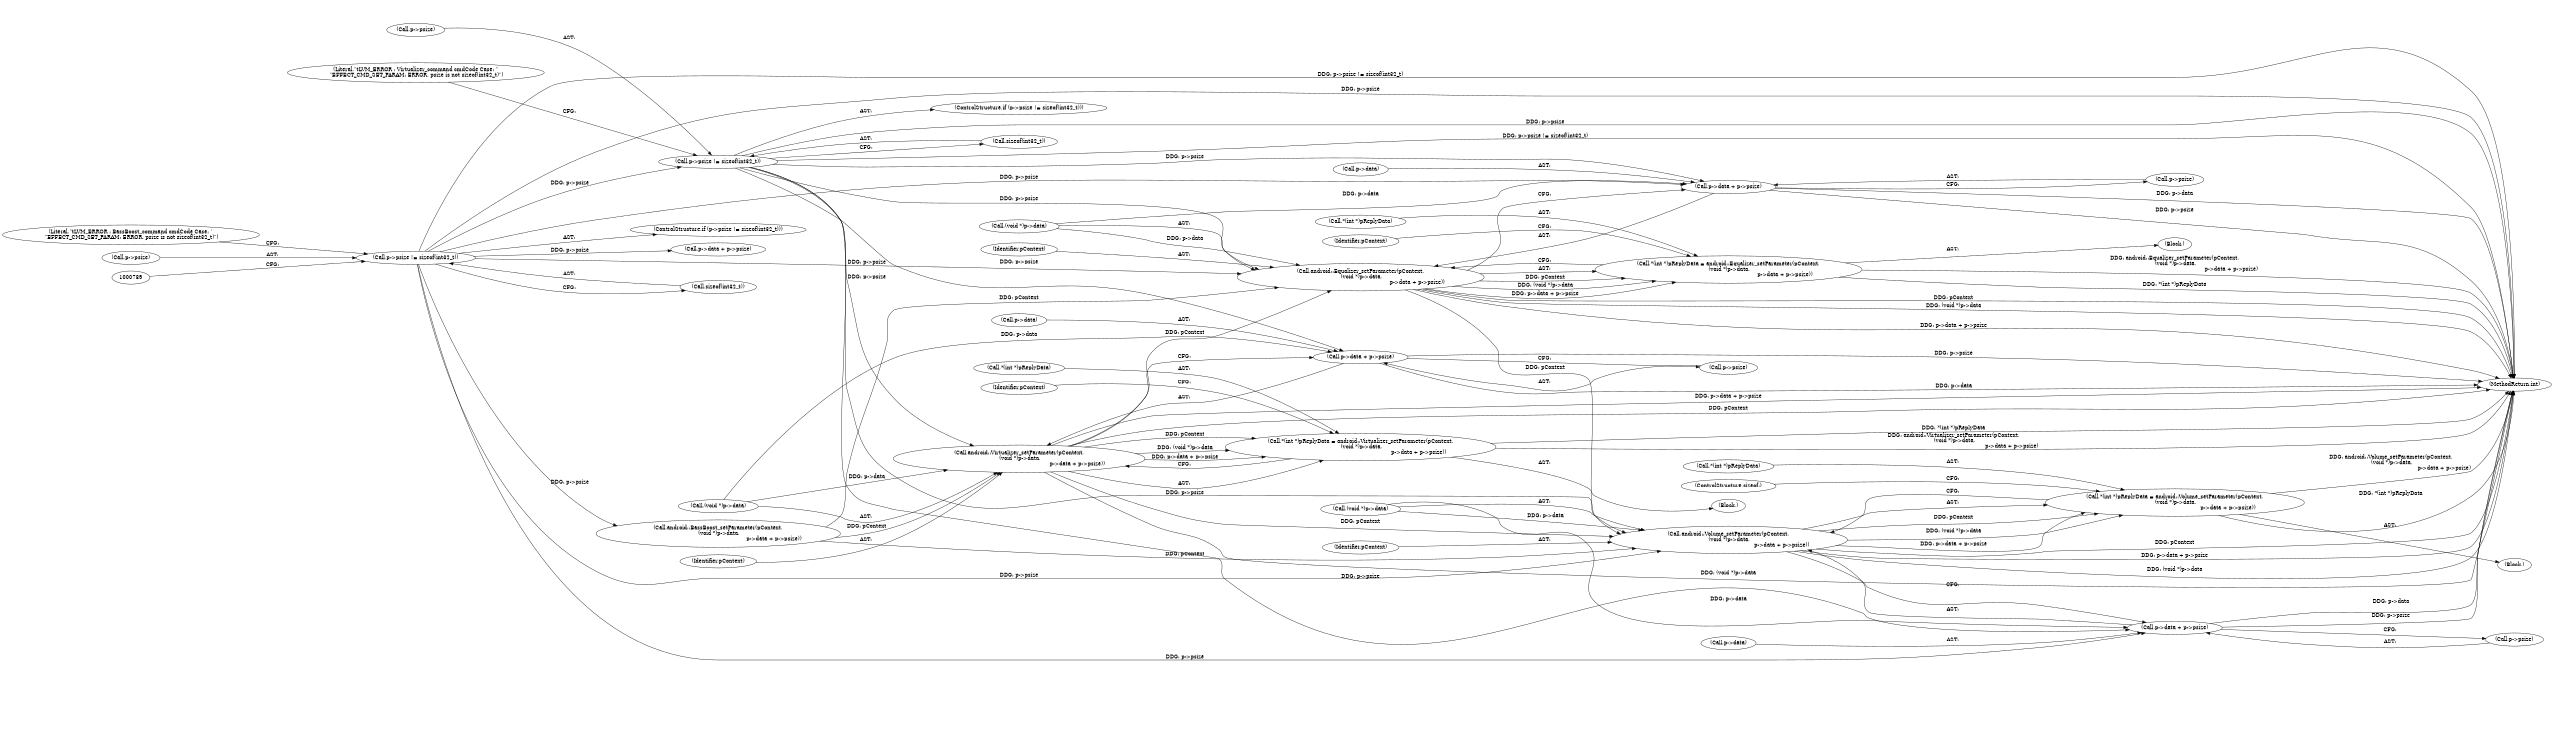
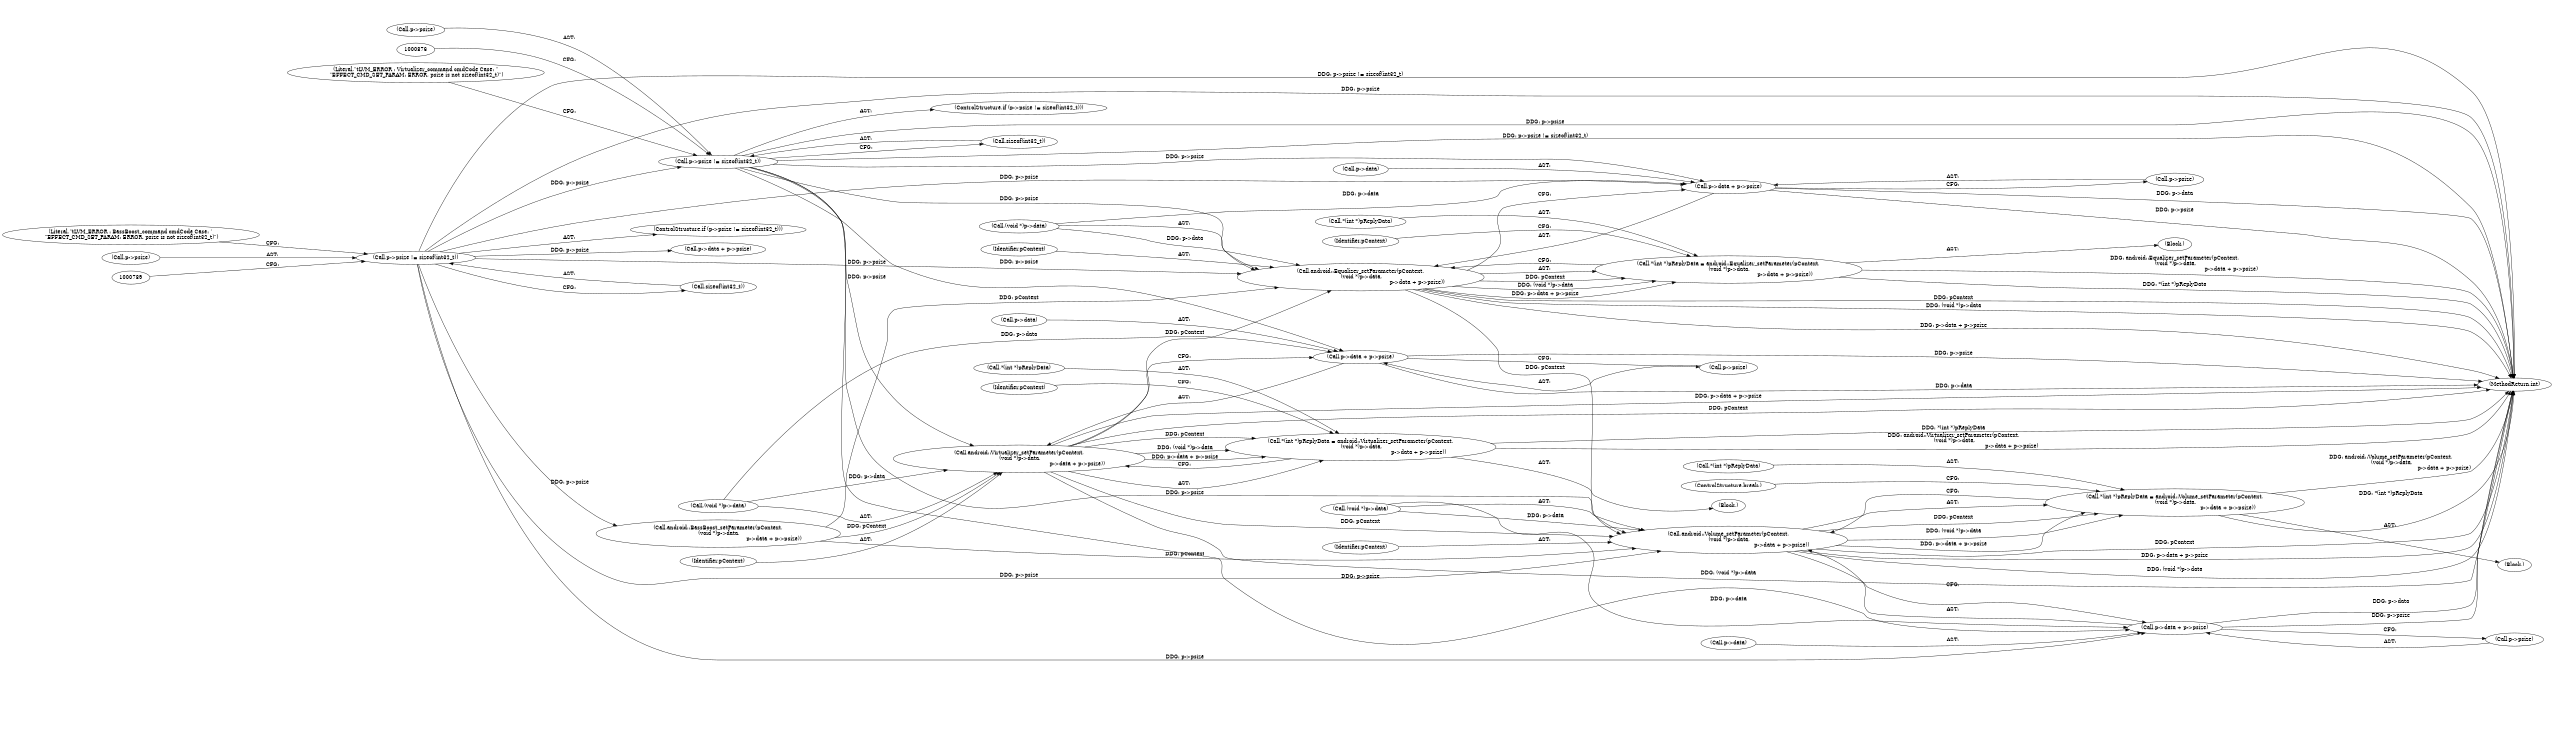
node "1000876": added
node "(ControlStructure,sizeof;)": label "(ControlStructure,sizeof;)" -> "(ControlStructure,break;)"
